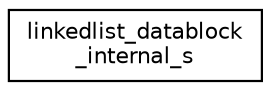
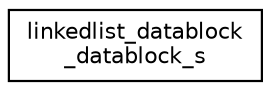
node "linkedlist_datablock _internal_s": label "linkedlist_datablock _internal_s" -> "linkedlist_datablock _datablock_s"
